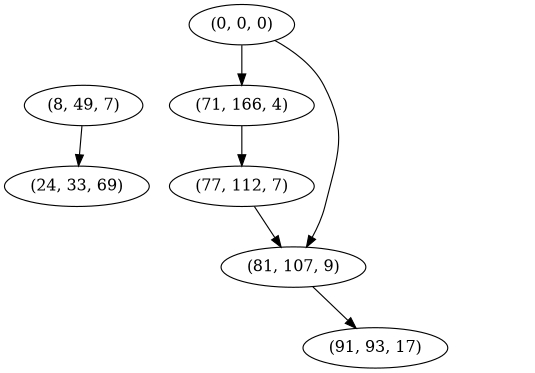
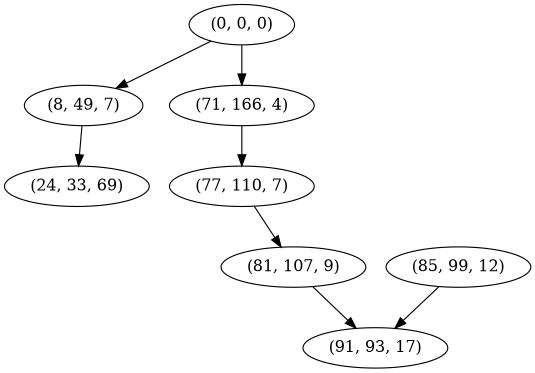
edge "(0, 0, 0)" -> "(81, 107, 9)": now "(0, 0, 0)" -> "(8, 49, 7)"
node "(77, 112, 7)": label "(77, 112, 7)" -> "(77, 110, 7)"
node "(85, 99, 12)": added
